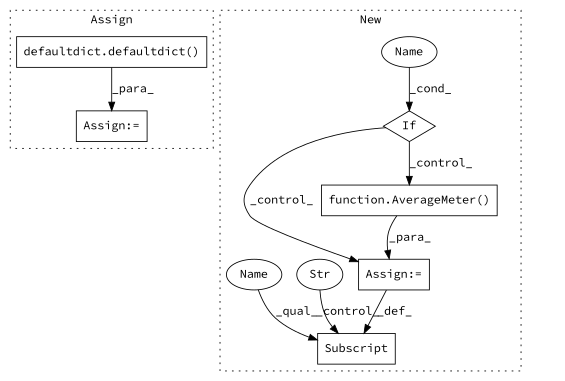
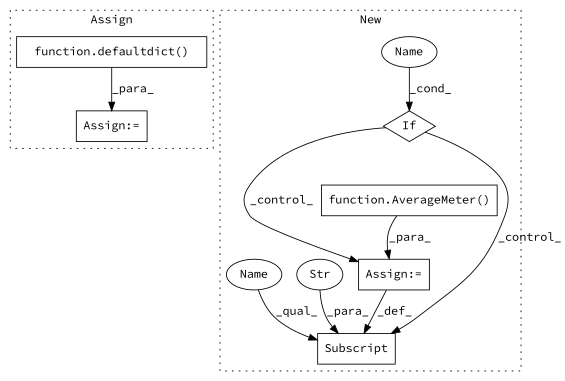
node "defaultdict.defaultdict()": label "defaultdict.defaultdict()" -> "function.defaultdict()"
edge "If" -> "function.AverageMeter()": now "If" -> "Subscript"
edge "Str" -> "Subscript": label "_control_" -> "_para_"
